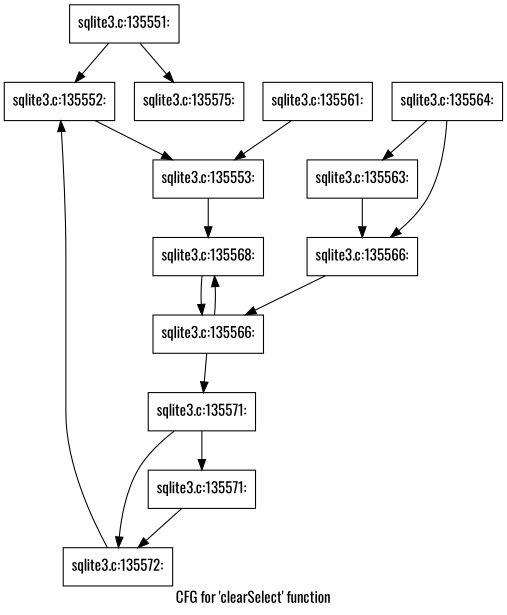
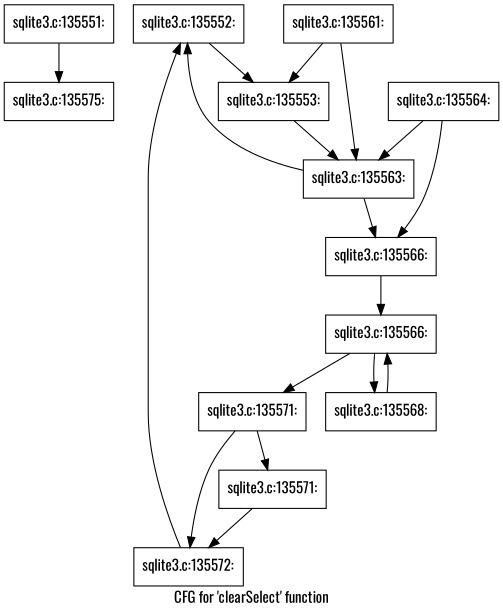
edge "sqlite3.c:135551:" -> "sqlite3.c:135552:": now "sqlite3.c:135563:" -> "sqlite3.c:135552:"
edge "sqlite3.c:135561:" -> "sqlite3.c:135563:": added
edge "sqlite3.c:135553:" -> "sqlite3.c:135568:": now "sqlite3.c:135553:" -> "sqlite3.c:135563:"
